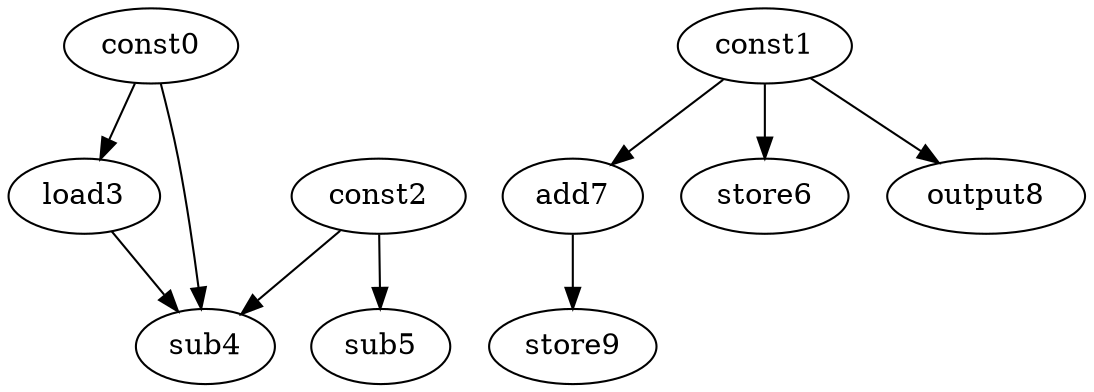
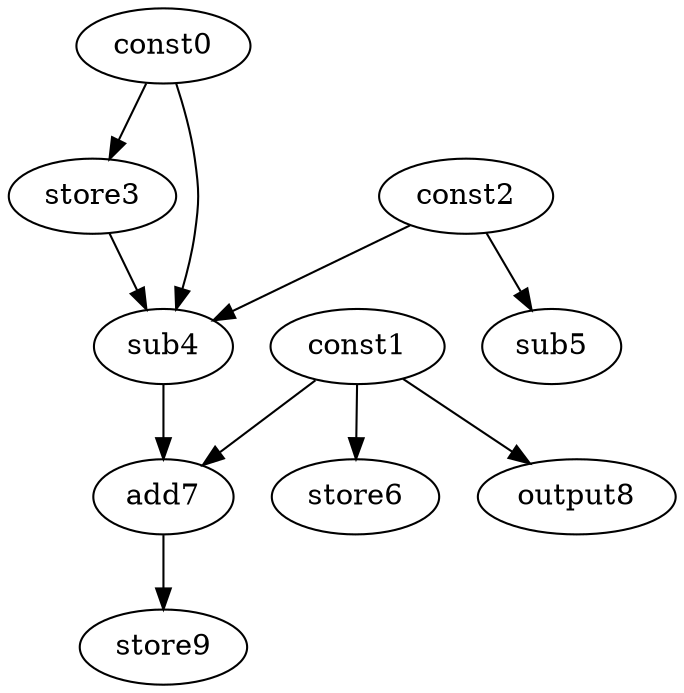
node "load3": label "load3" -> "store3"
edge "sub4" -> "add7": added
